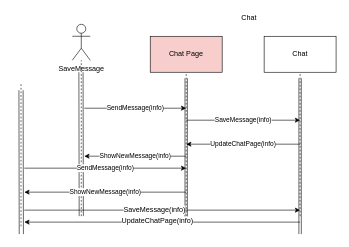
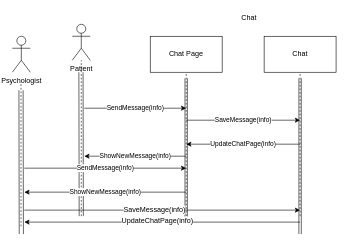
node "Psychologist": added
node "Chat Page": fillcolor #f8cecc -> #ffffff
node "SaveMessage": label "SaveMessage" -> "Patient"
